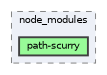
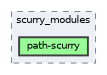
cluster "node_modules": label "node_modules" -> "scurry_modules"
